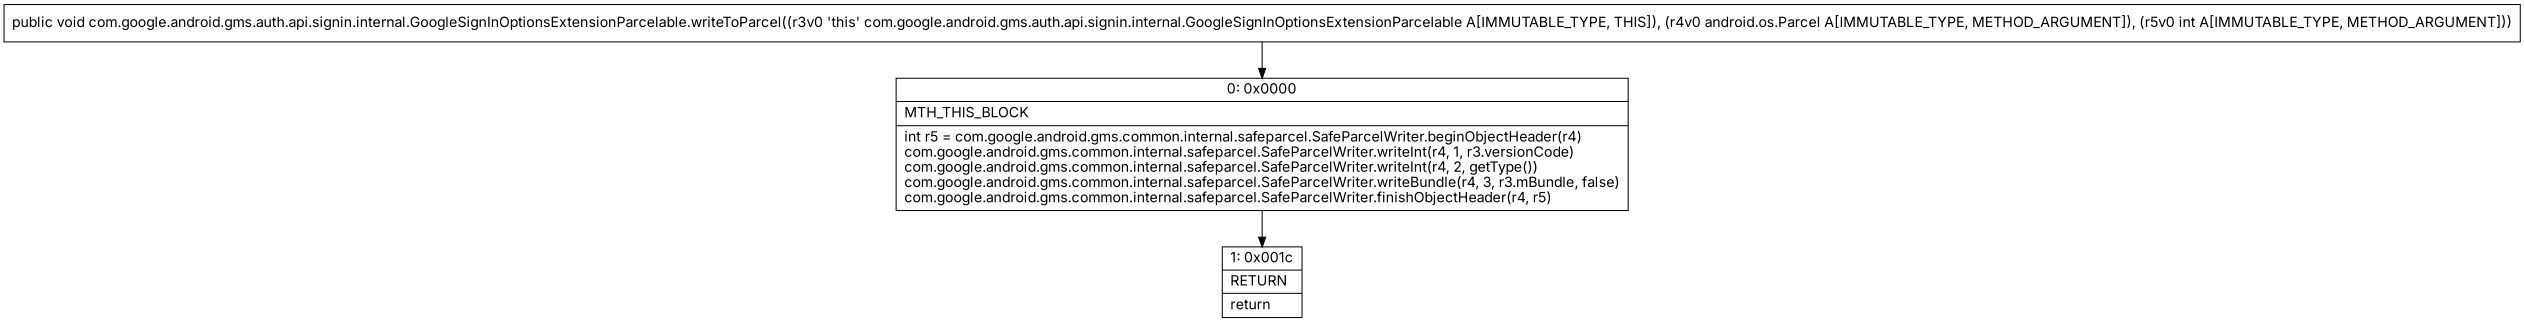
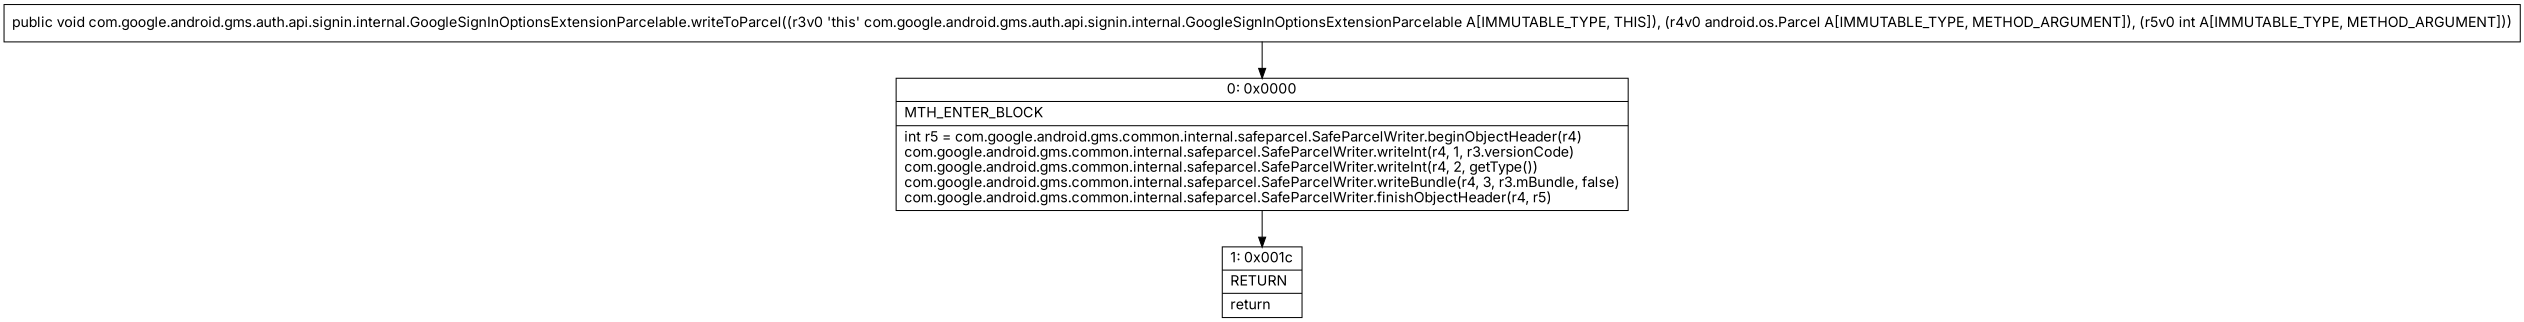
node "0: 0x0000": text "MTH_THIS_BLOCK" -> "MTH_ENTER_BLOCK"
